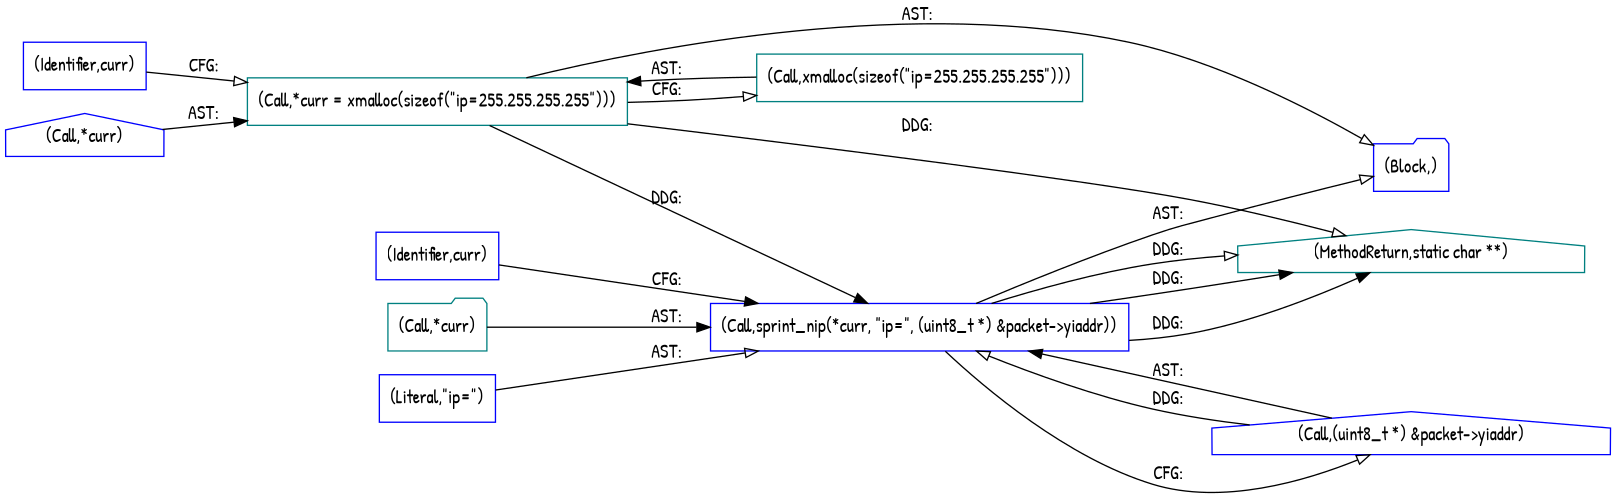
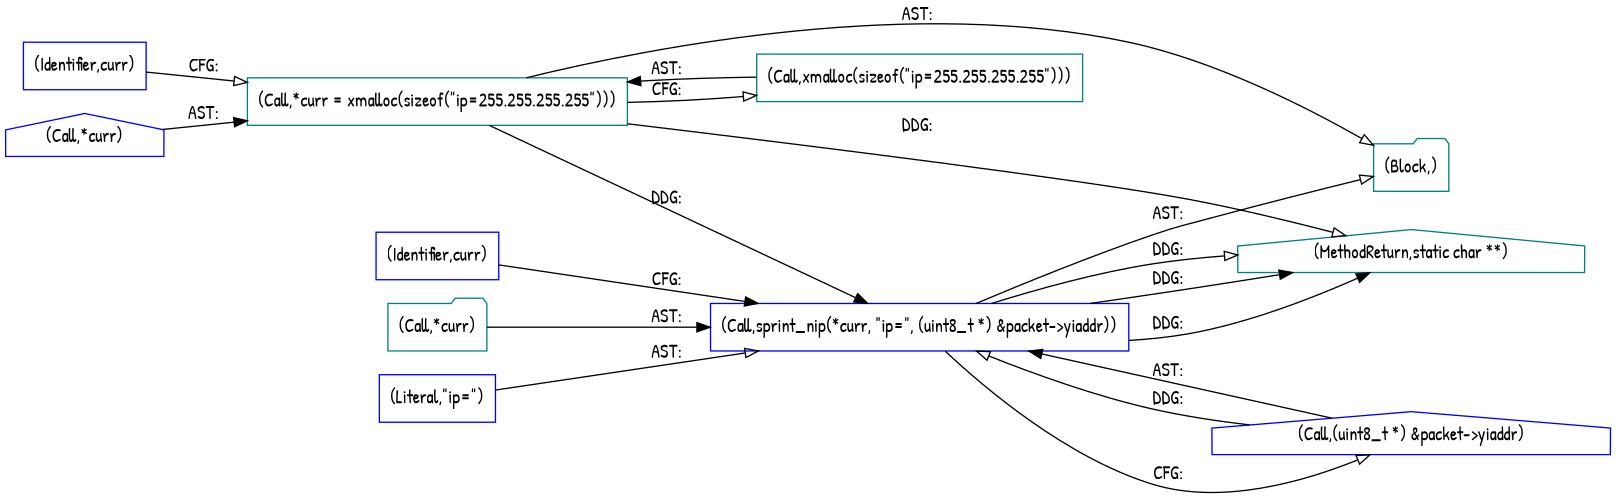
node "(Block,)": color blue -> teal
